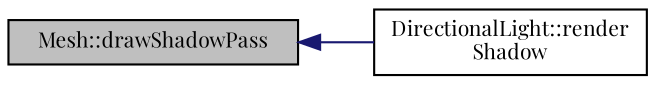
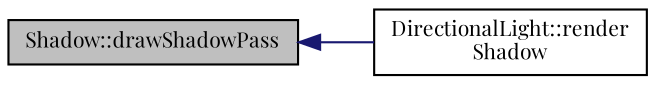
node "Mesh::drawShadowPass": label "Mesh::drawShadowPass" -> "Shadow::drawShadowPass"
